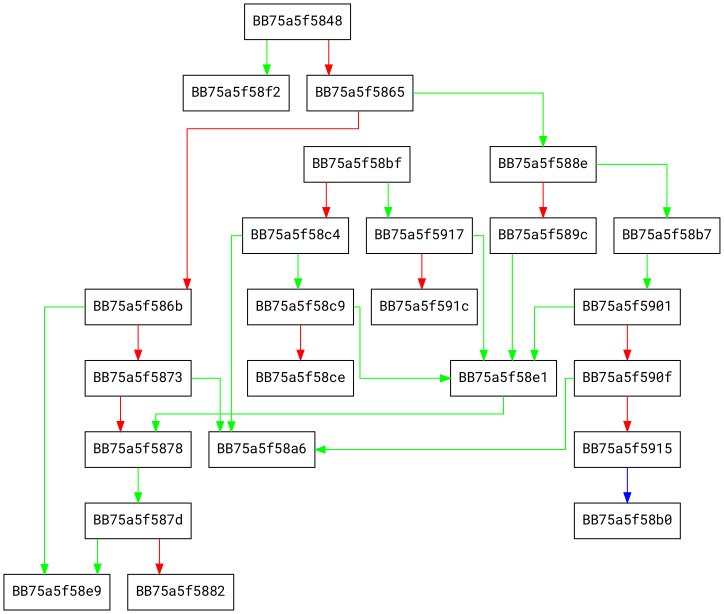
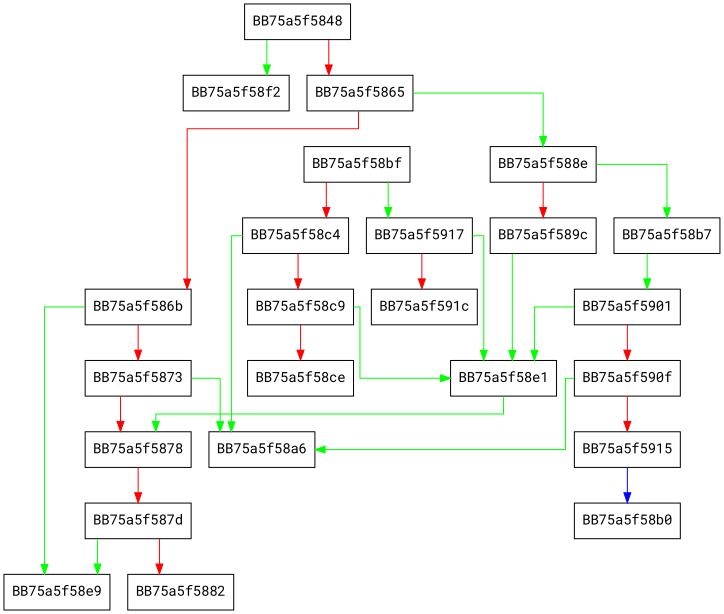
edge "BB75a5f58c4" -> "BB75a5f58c9": color green -> red
edge "BB75a5f5878" -> "BB75a5f587d": color green -> red
